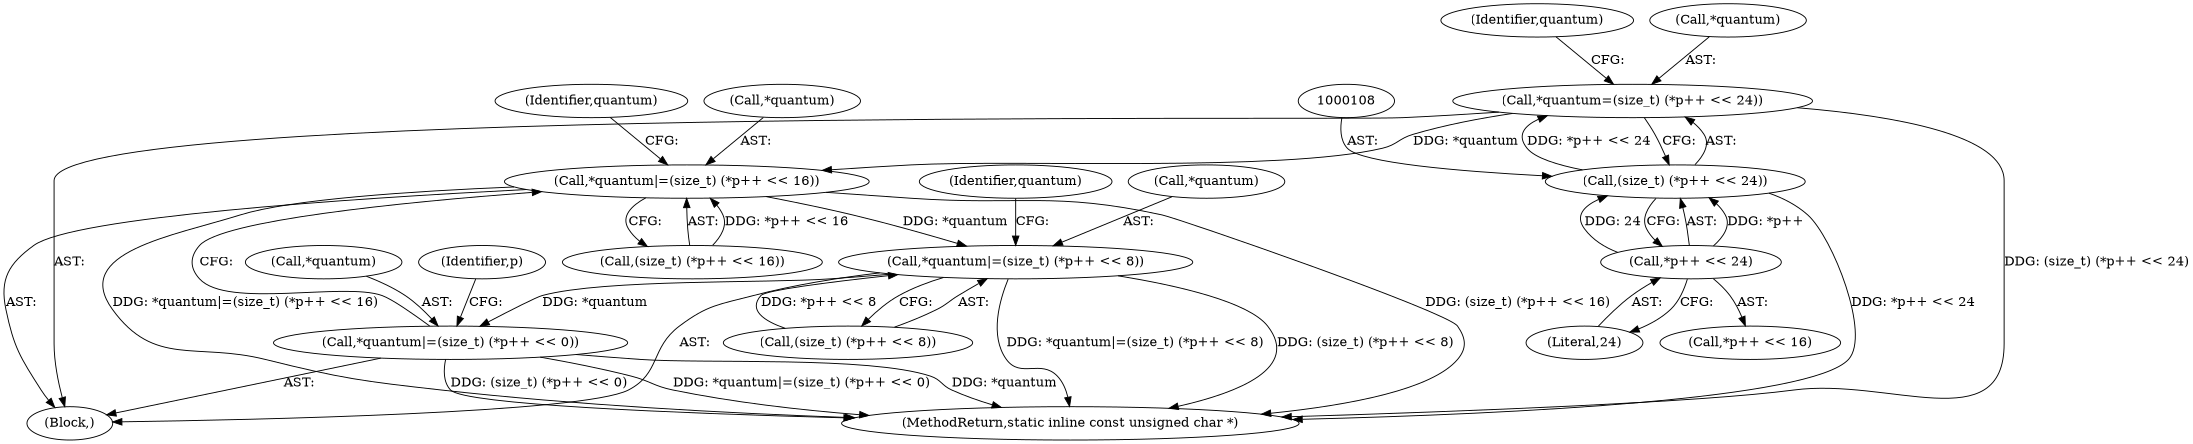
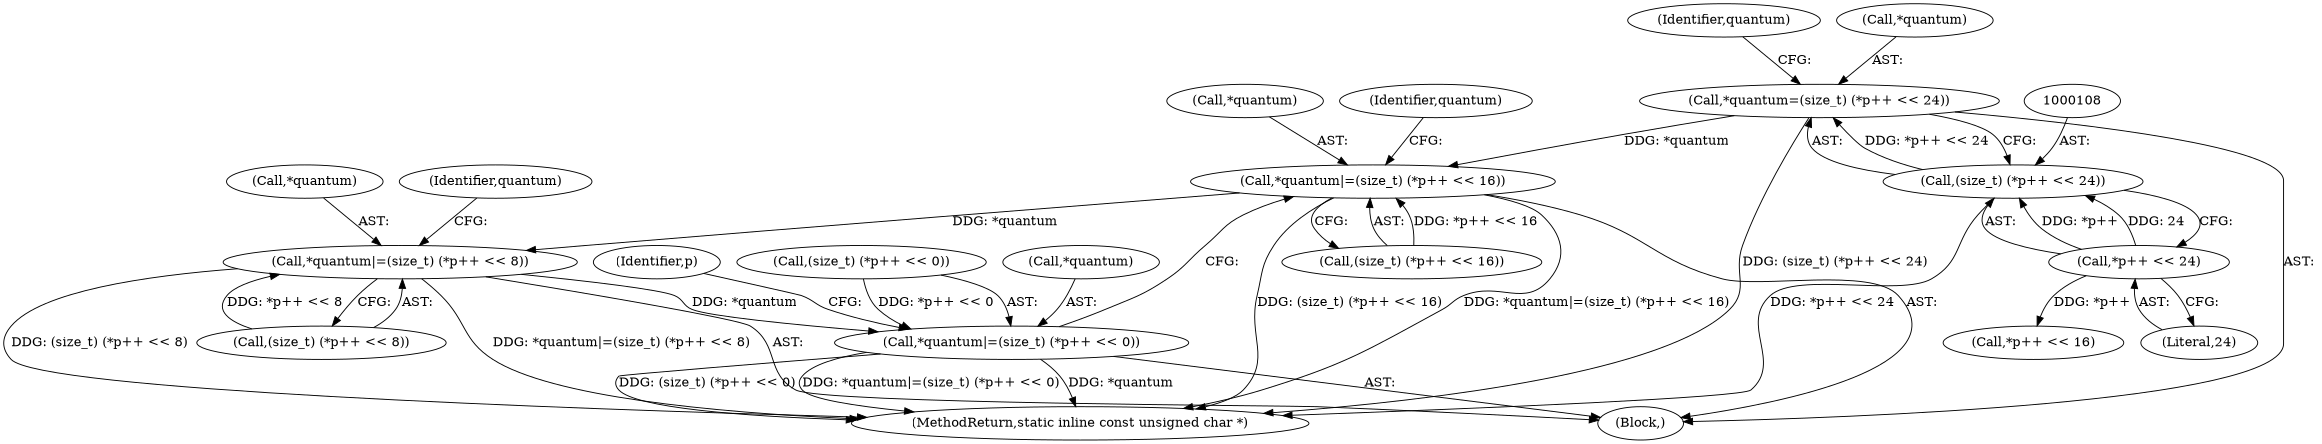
node "(Call,(size_t) (*p++ << 0))": added
edge "(Call,*p++ << 24)" -> "(Call,*p++ << 16)": label "AST: " -> "DDG: *p++"
